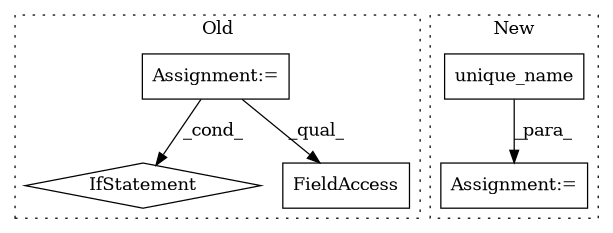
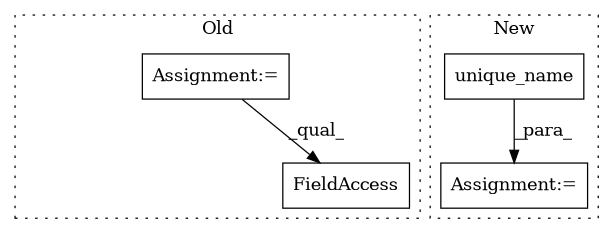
node "IfStatement": removed
